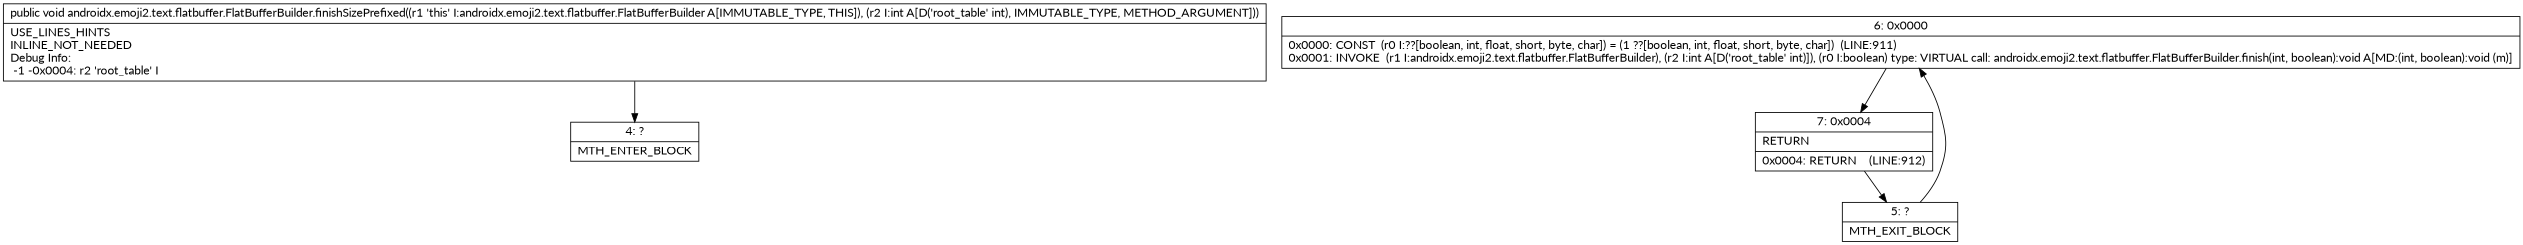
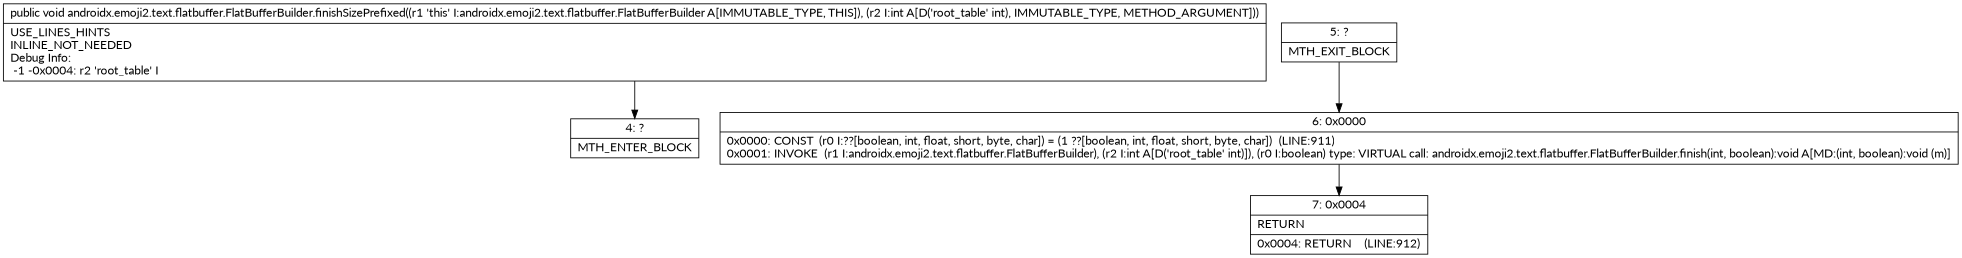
edge "7: 0x0004" -> "5: ?": removed
